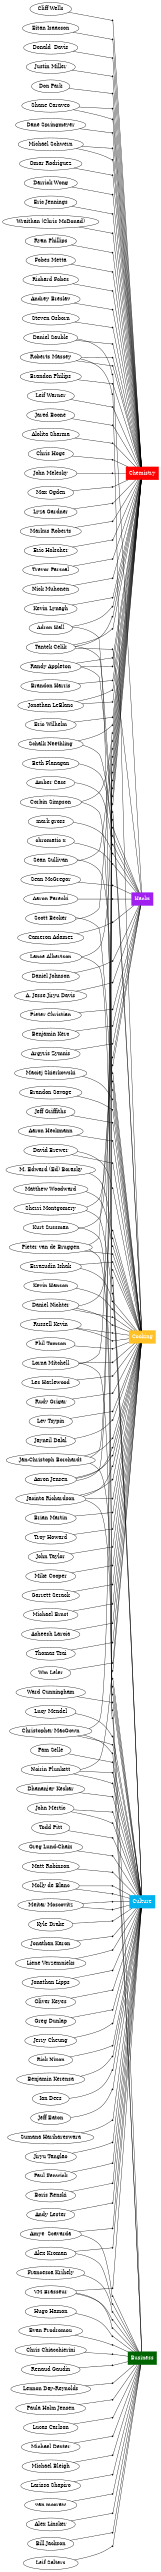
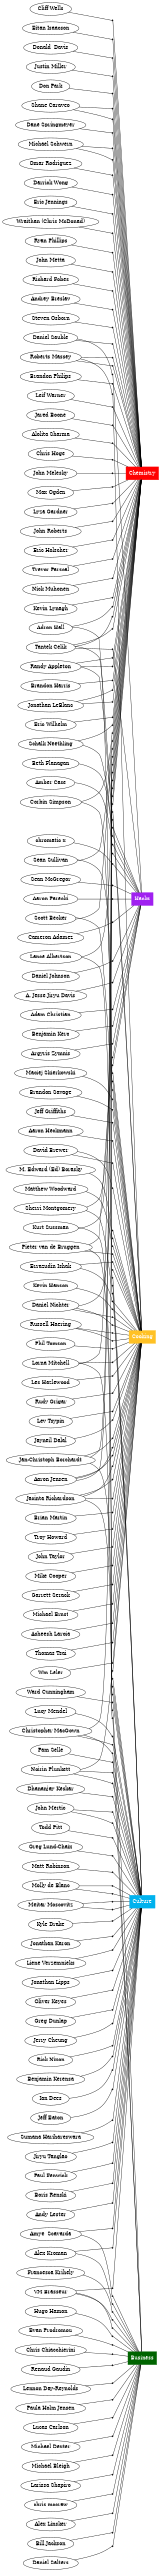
node "Fobes Metta": label "Fobes Metta" -> "John Metta"
node "Markus Roberts": label "Markus Roberts" -> "John Roberts"
node "mark gross": removed
node "Pieter Christian": label "Pieter Christian" -> "Adam Christian"
node "Russell Kevin": label "Russell Kevin" -> "Russell Haering"
node "van mccraw": label "van mccraw" -> "chris mccraw"
node "Leif Salters": label "Leif Salters" -> "Daniel Salters"
